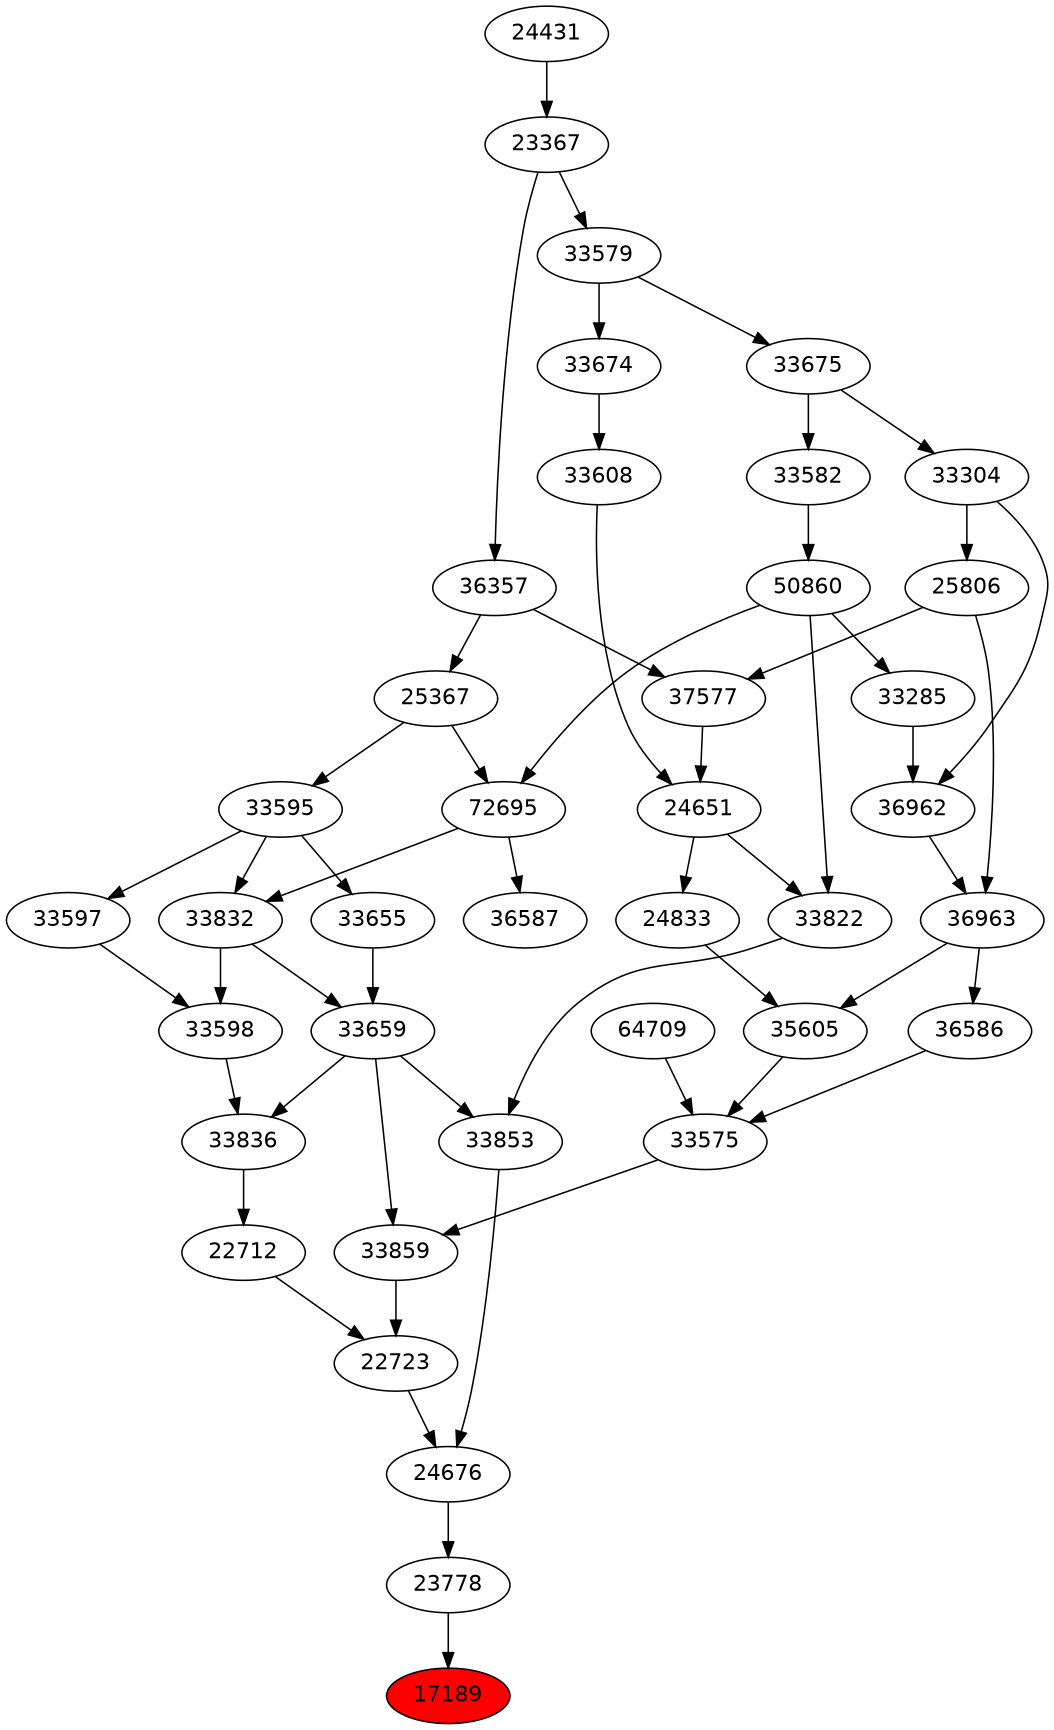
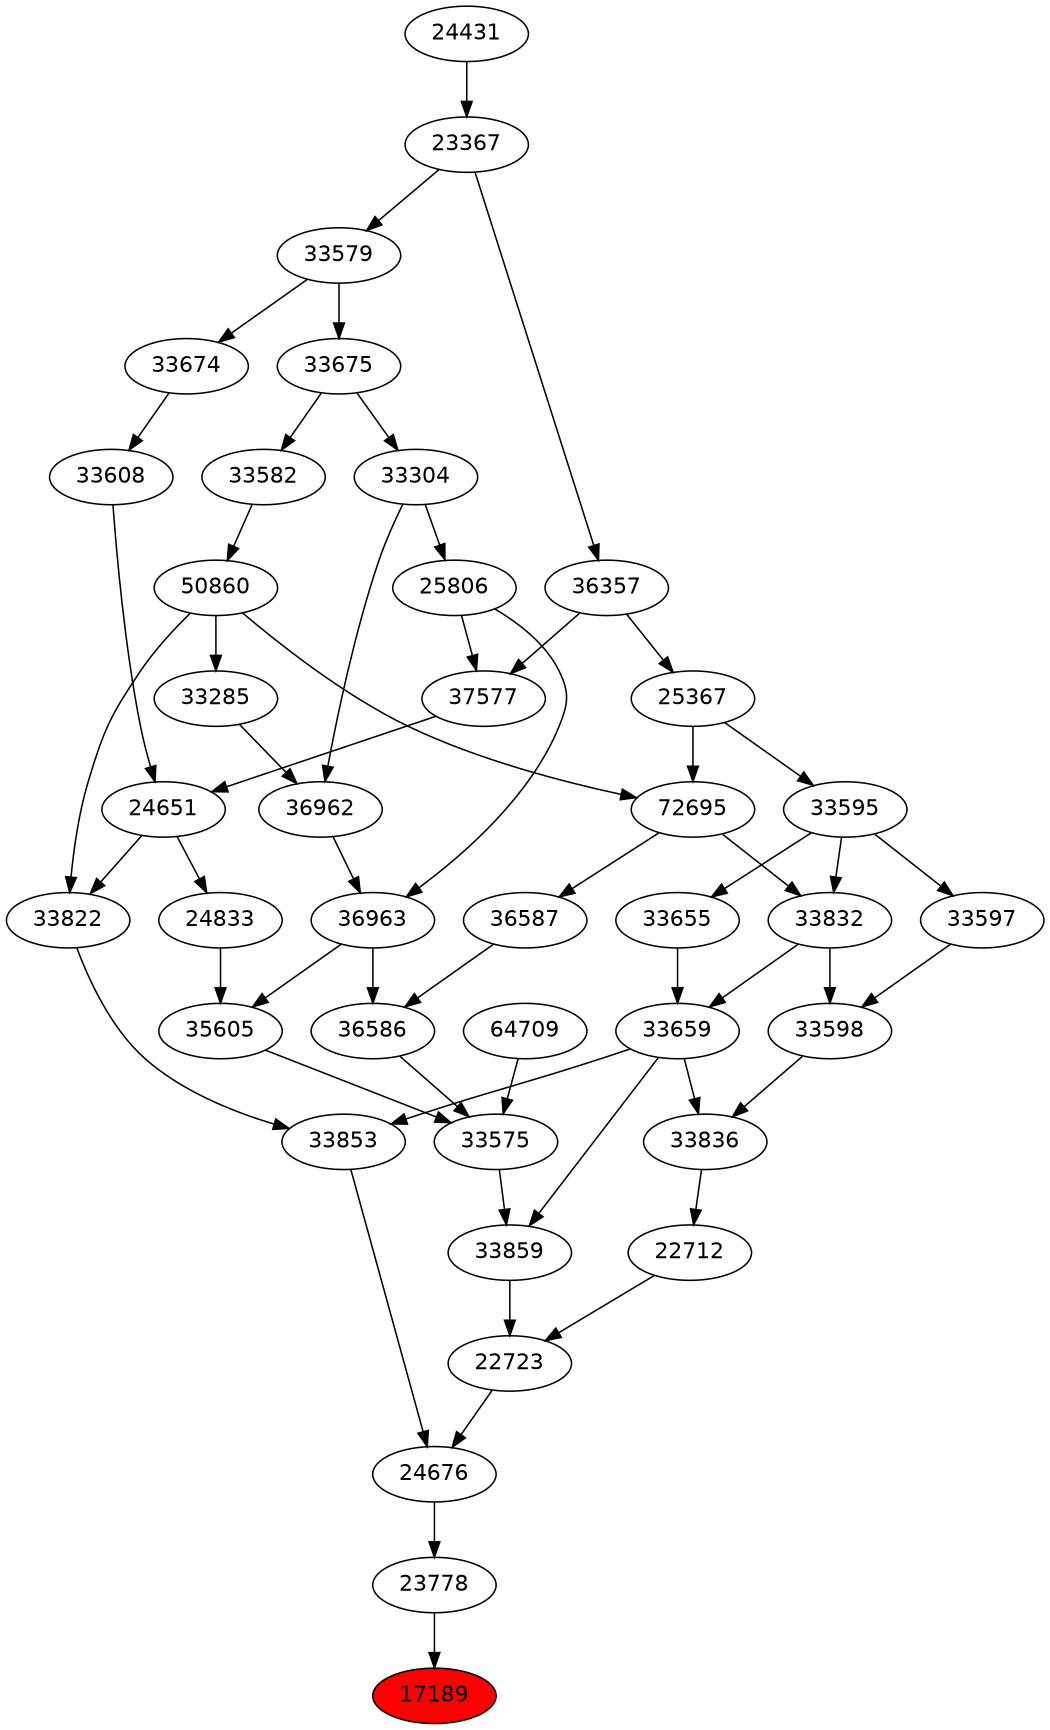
edge "36587" -> "36586": added
